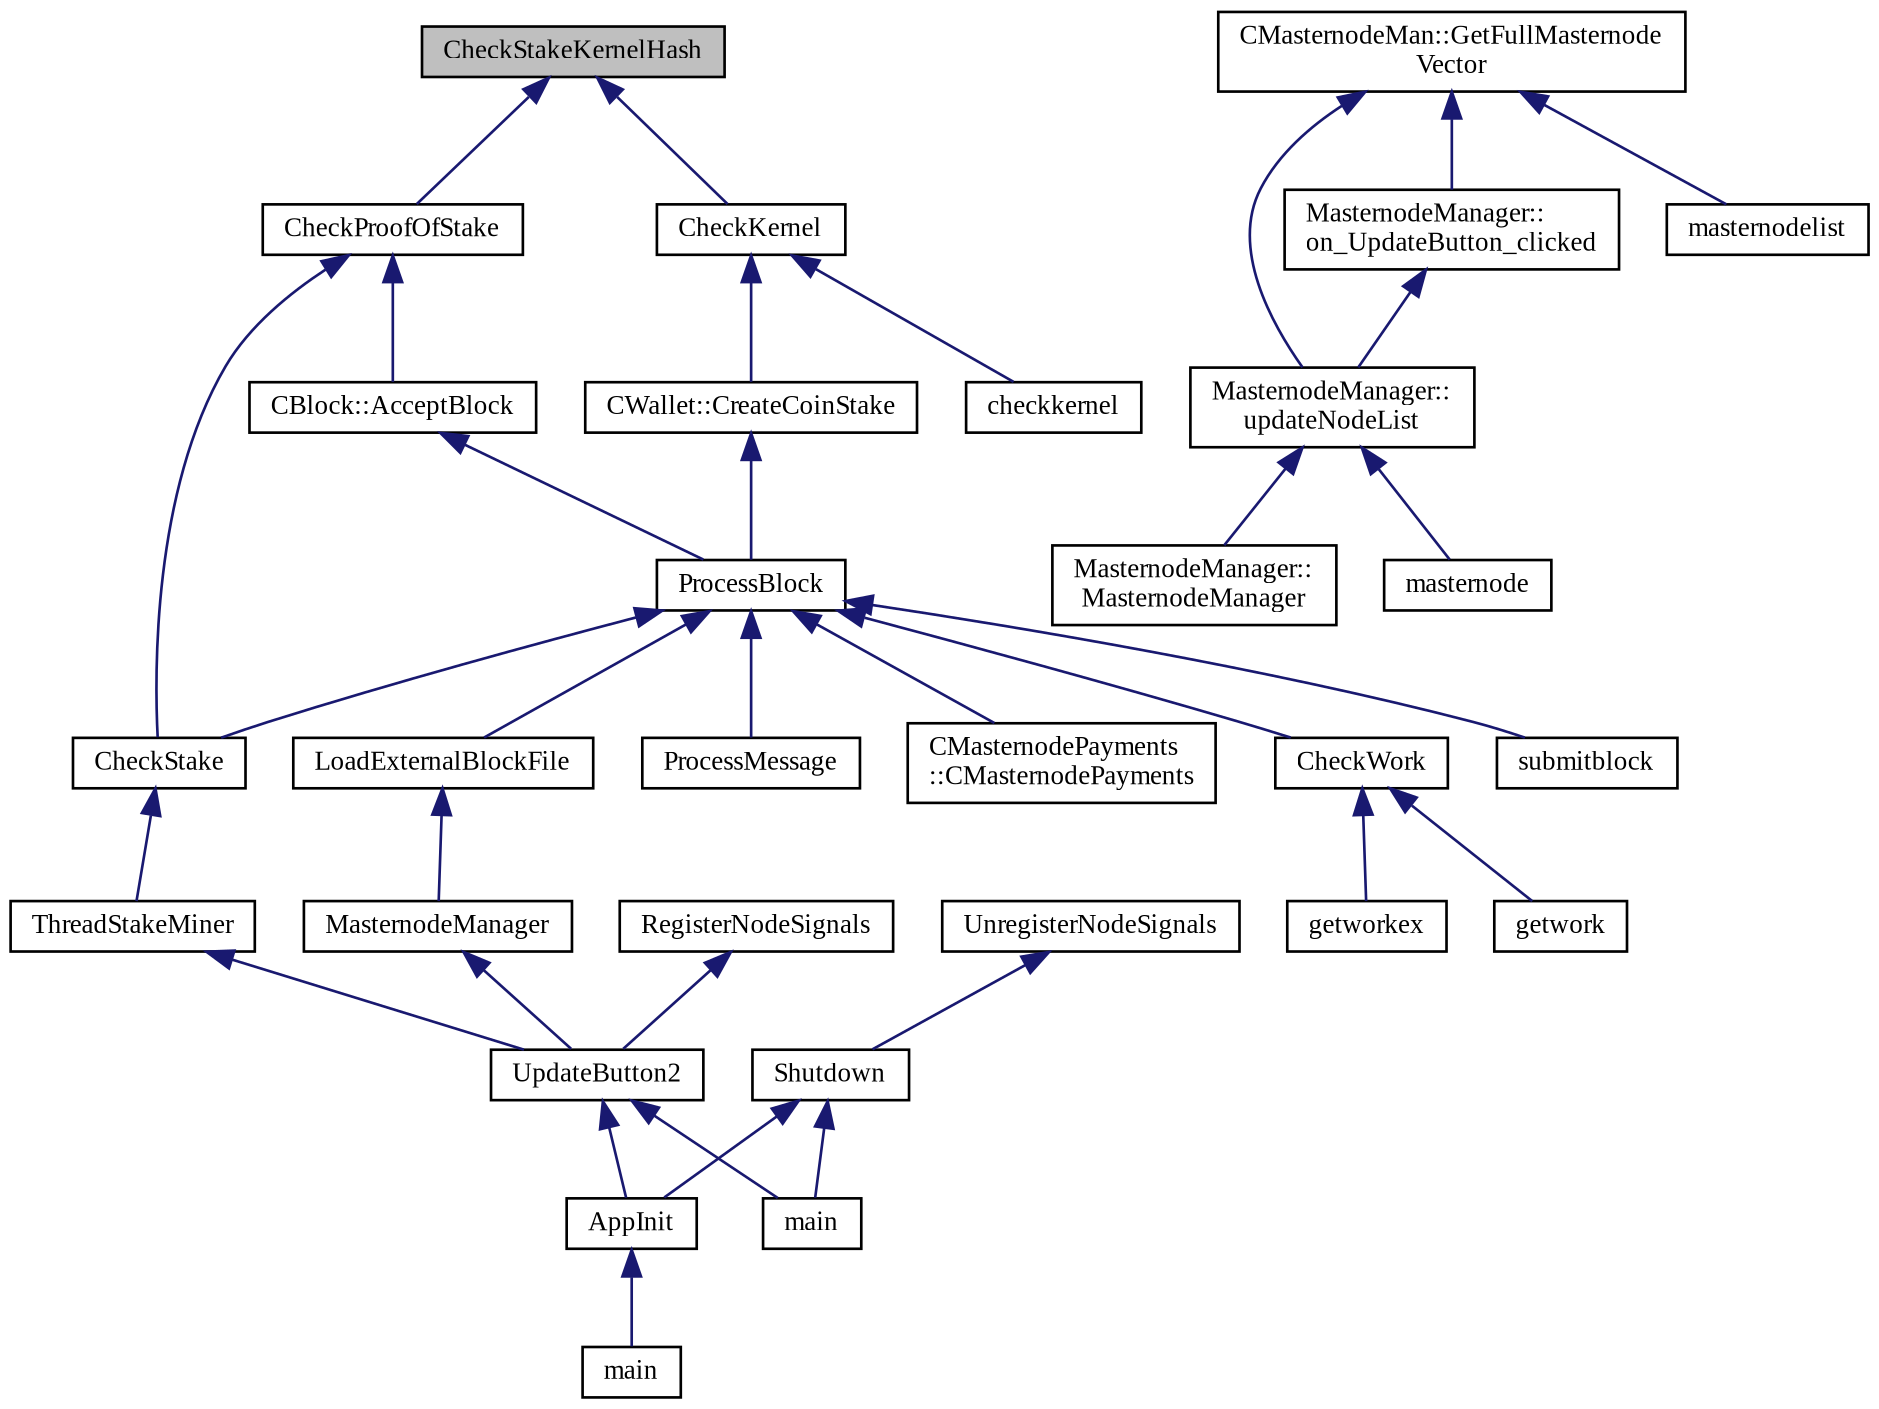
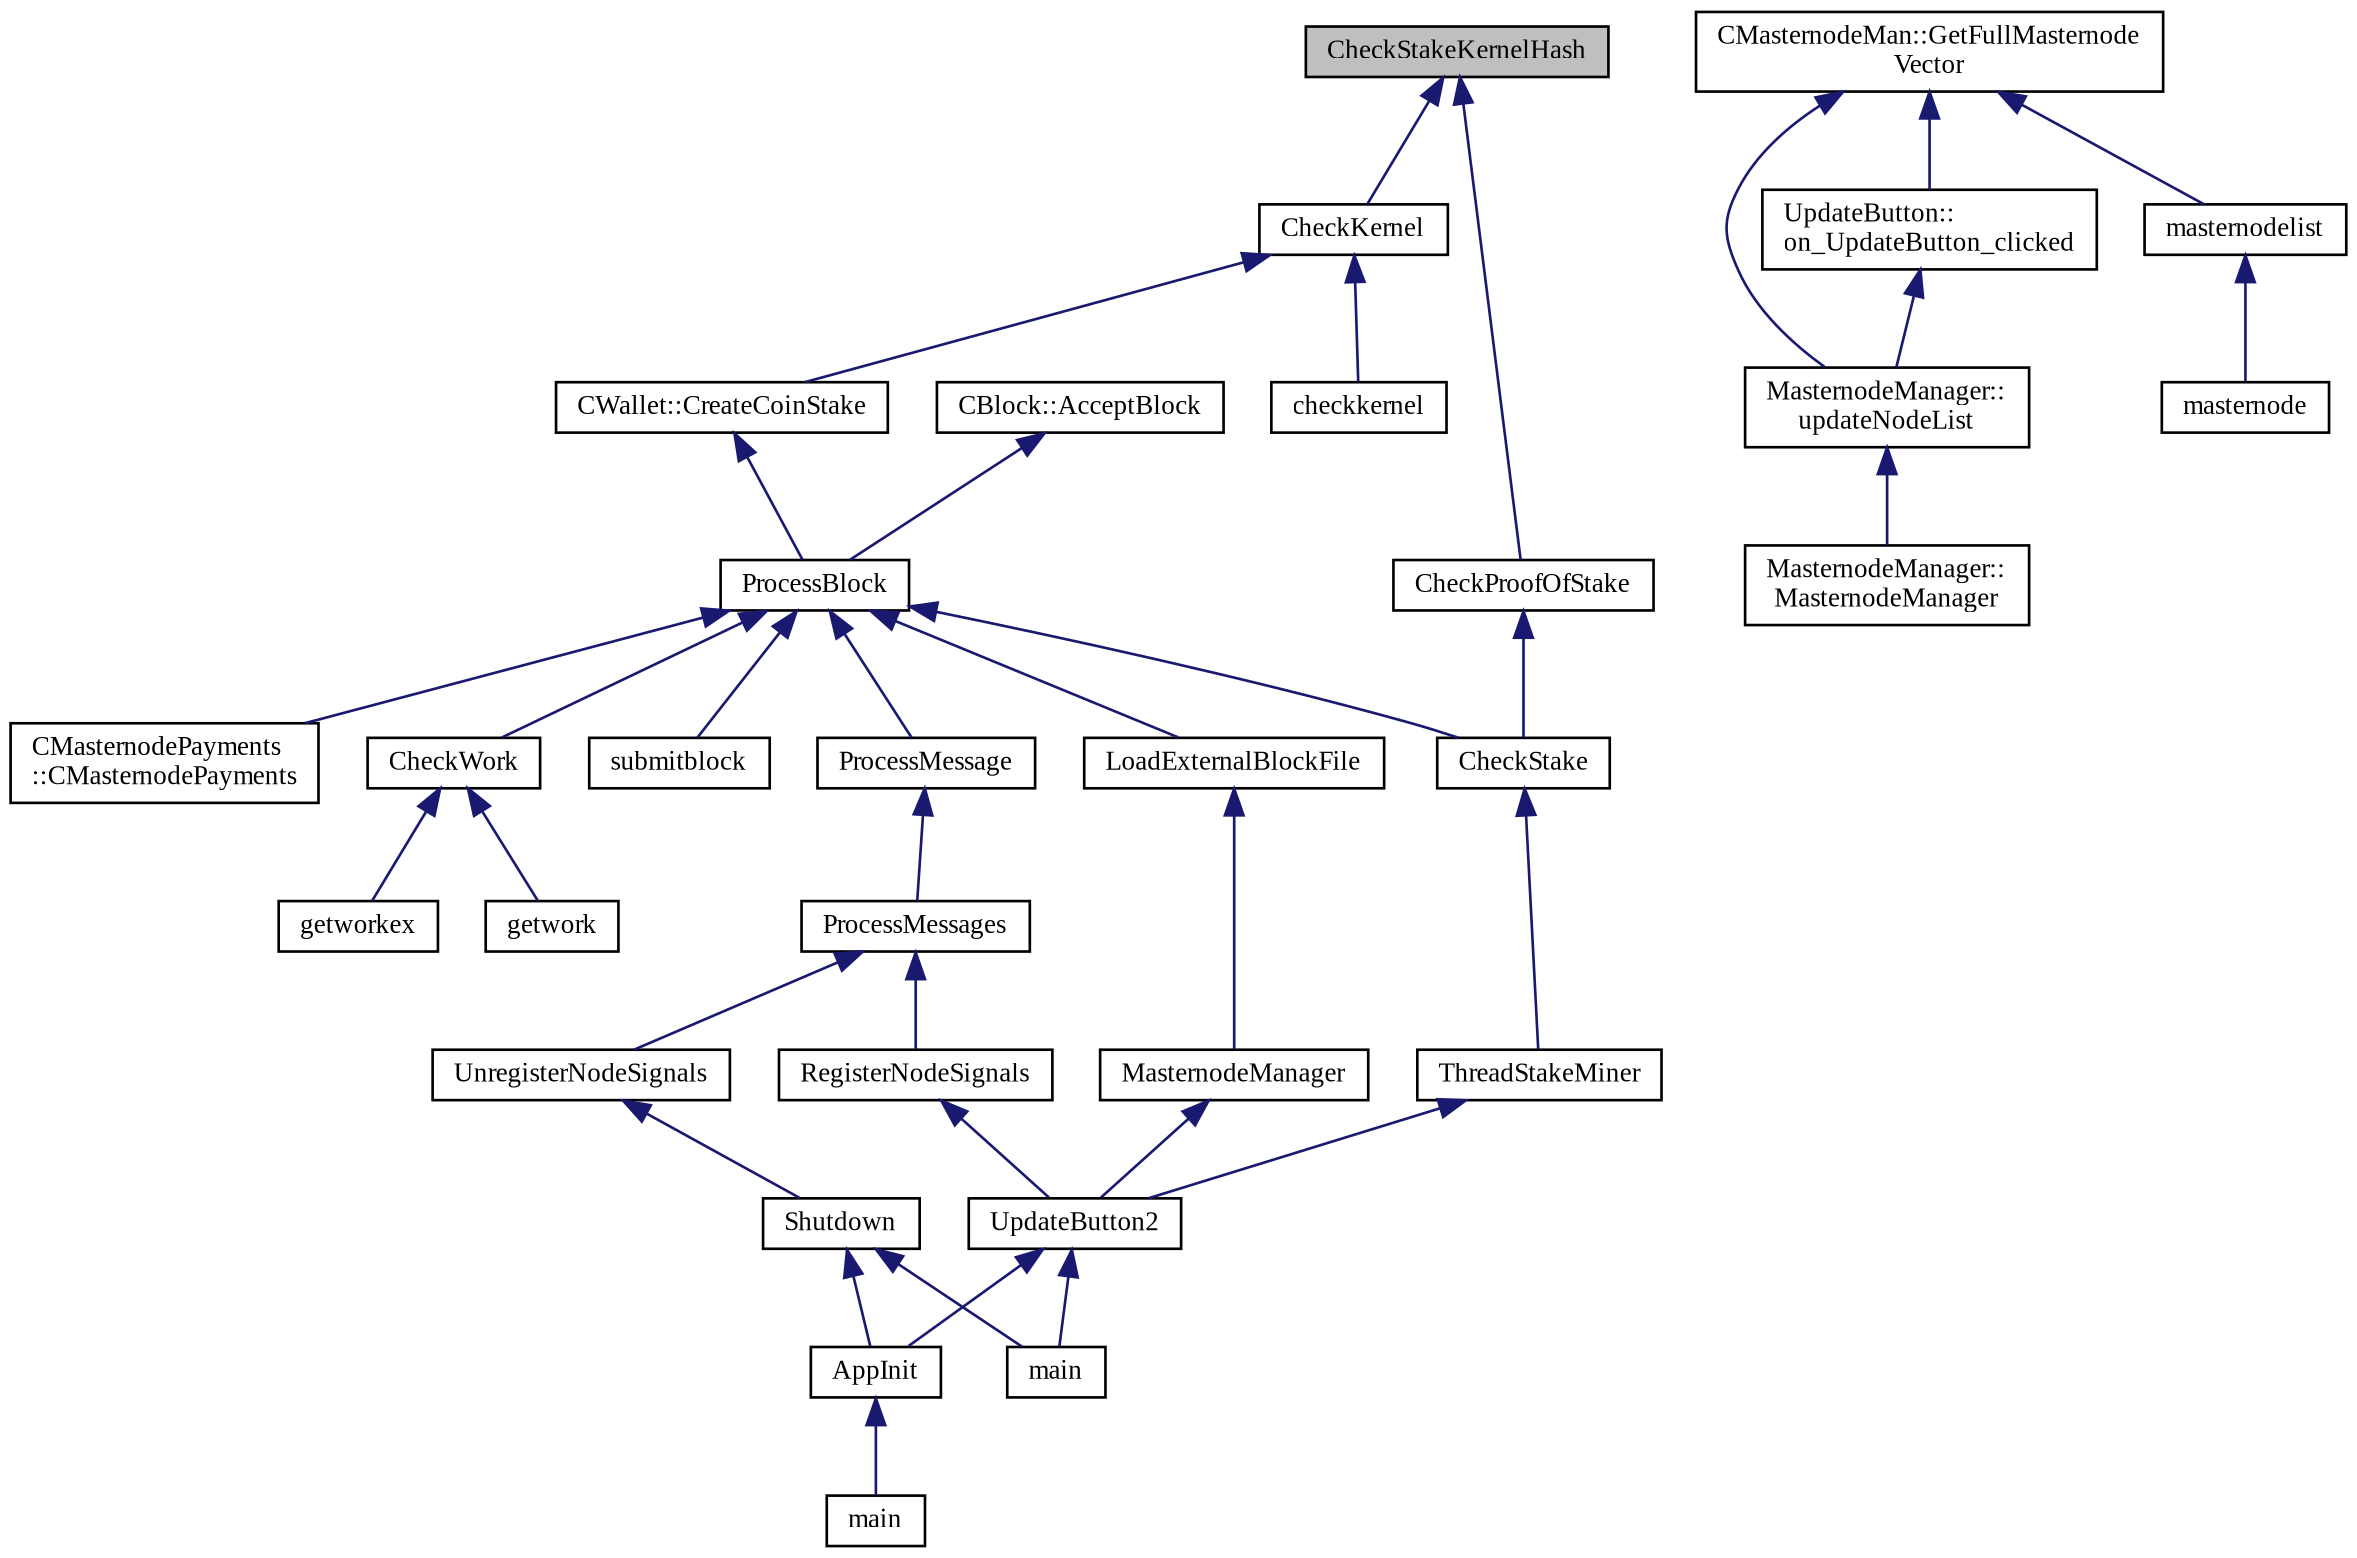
node "MasternodeManager:: on_UpdateButton_clicked": label "MasternodeManager:: on_UpdateButton_clicked" -> "UpdateButton:: on_UpdateButton_clicked"
edge "CBlock::AcceptBlock" -> "CheckProofOfStake": removed
edge "masternode" -> "MasternodeManager:: updateNodeList": now "masternode" -> "masternodelist"
node "ProcessMessages": added
